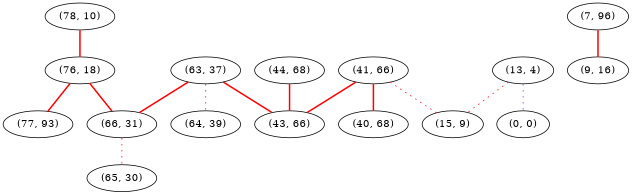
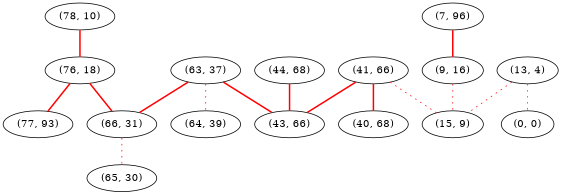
edge "(9, 16)" -- "(15, 9)": added
